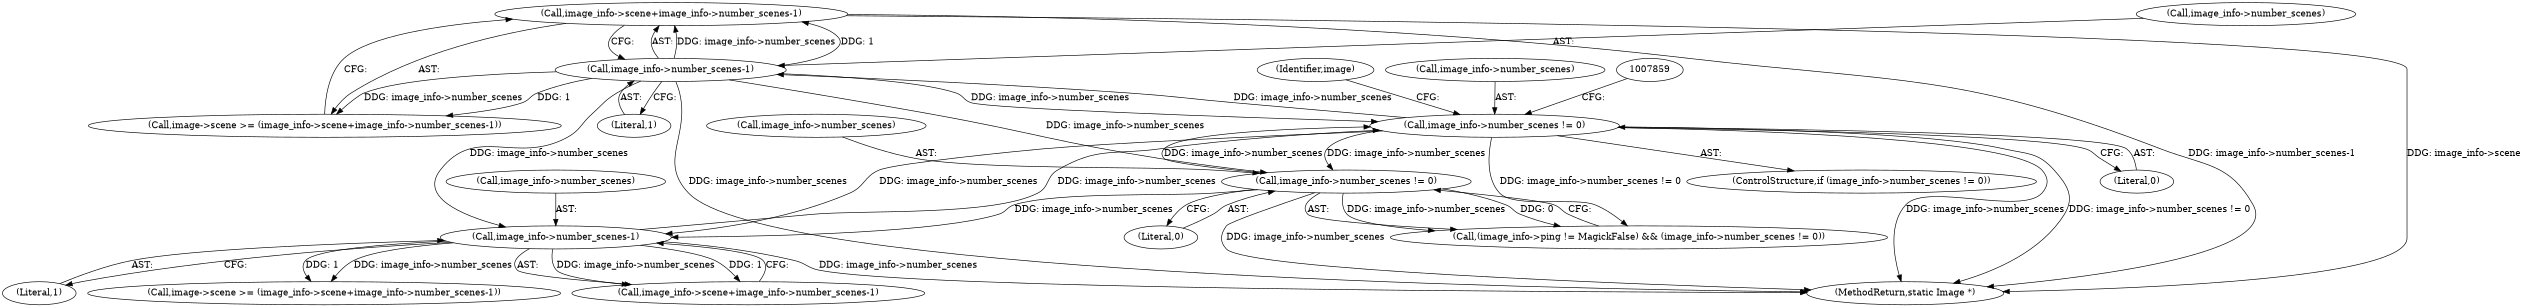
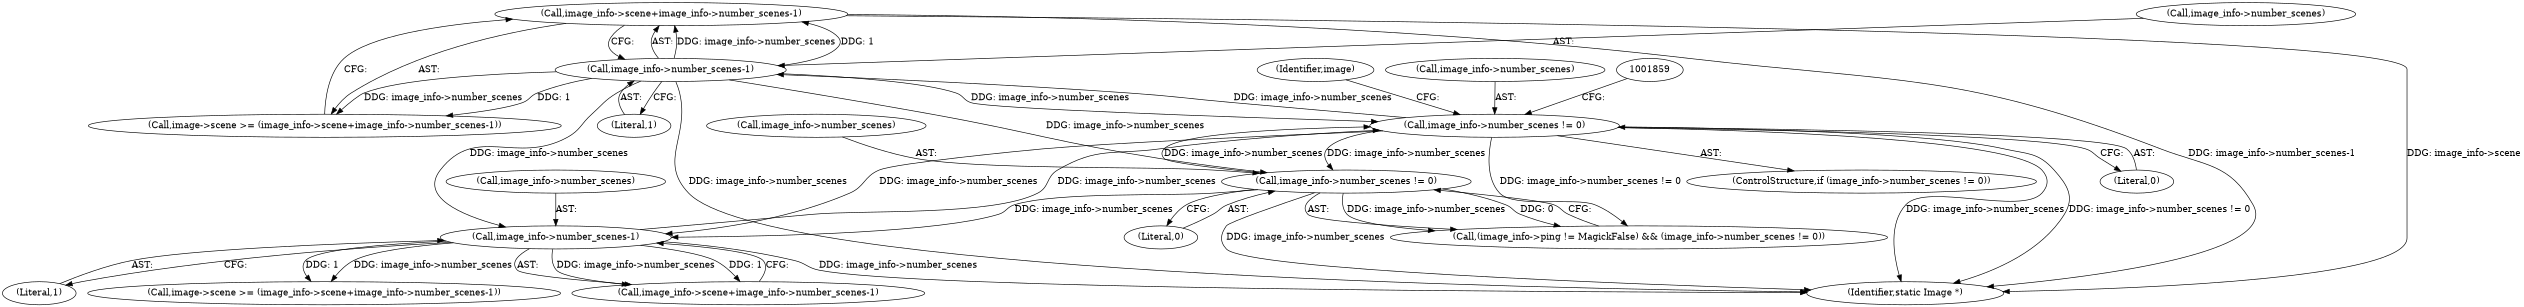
node "1007859": label "1007859" -> "1001859"
node "(MethodReturn,static Image *)": label "(MethodReturn,static Image *)" -> "(Identifier,static Image *)"
